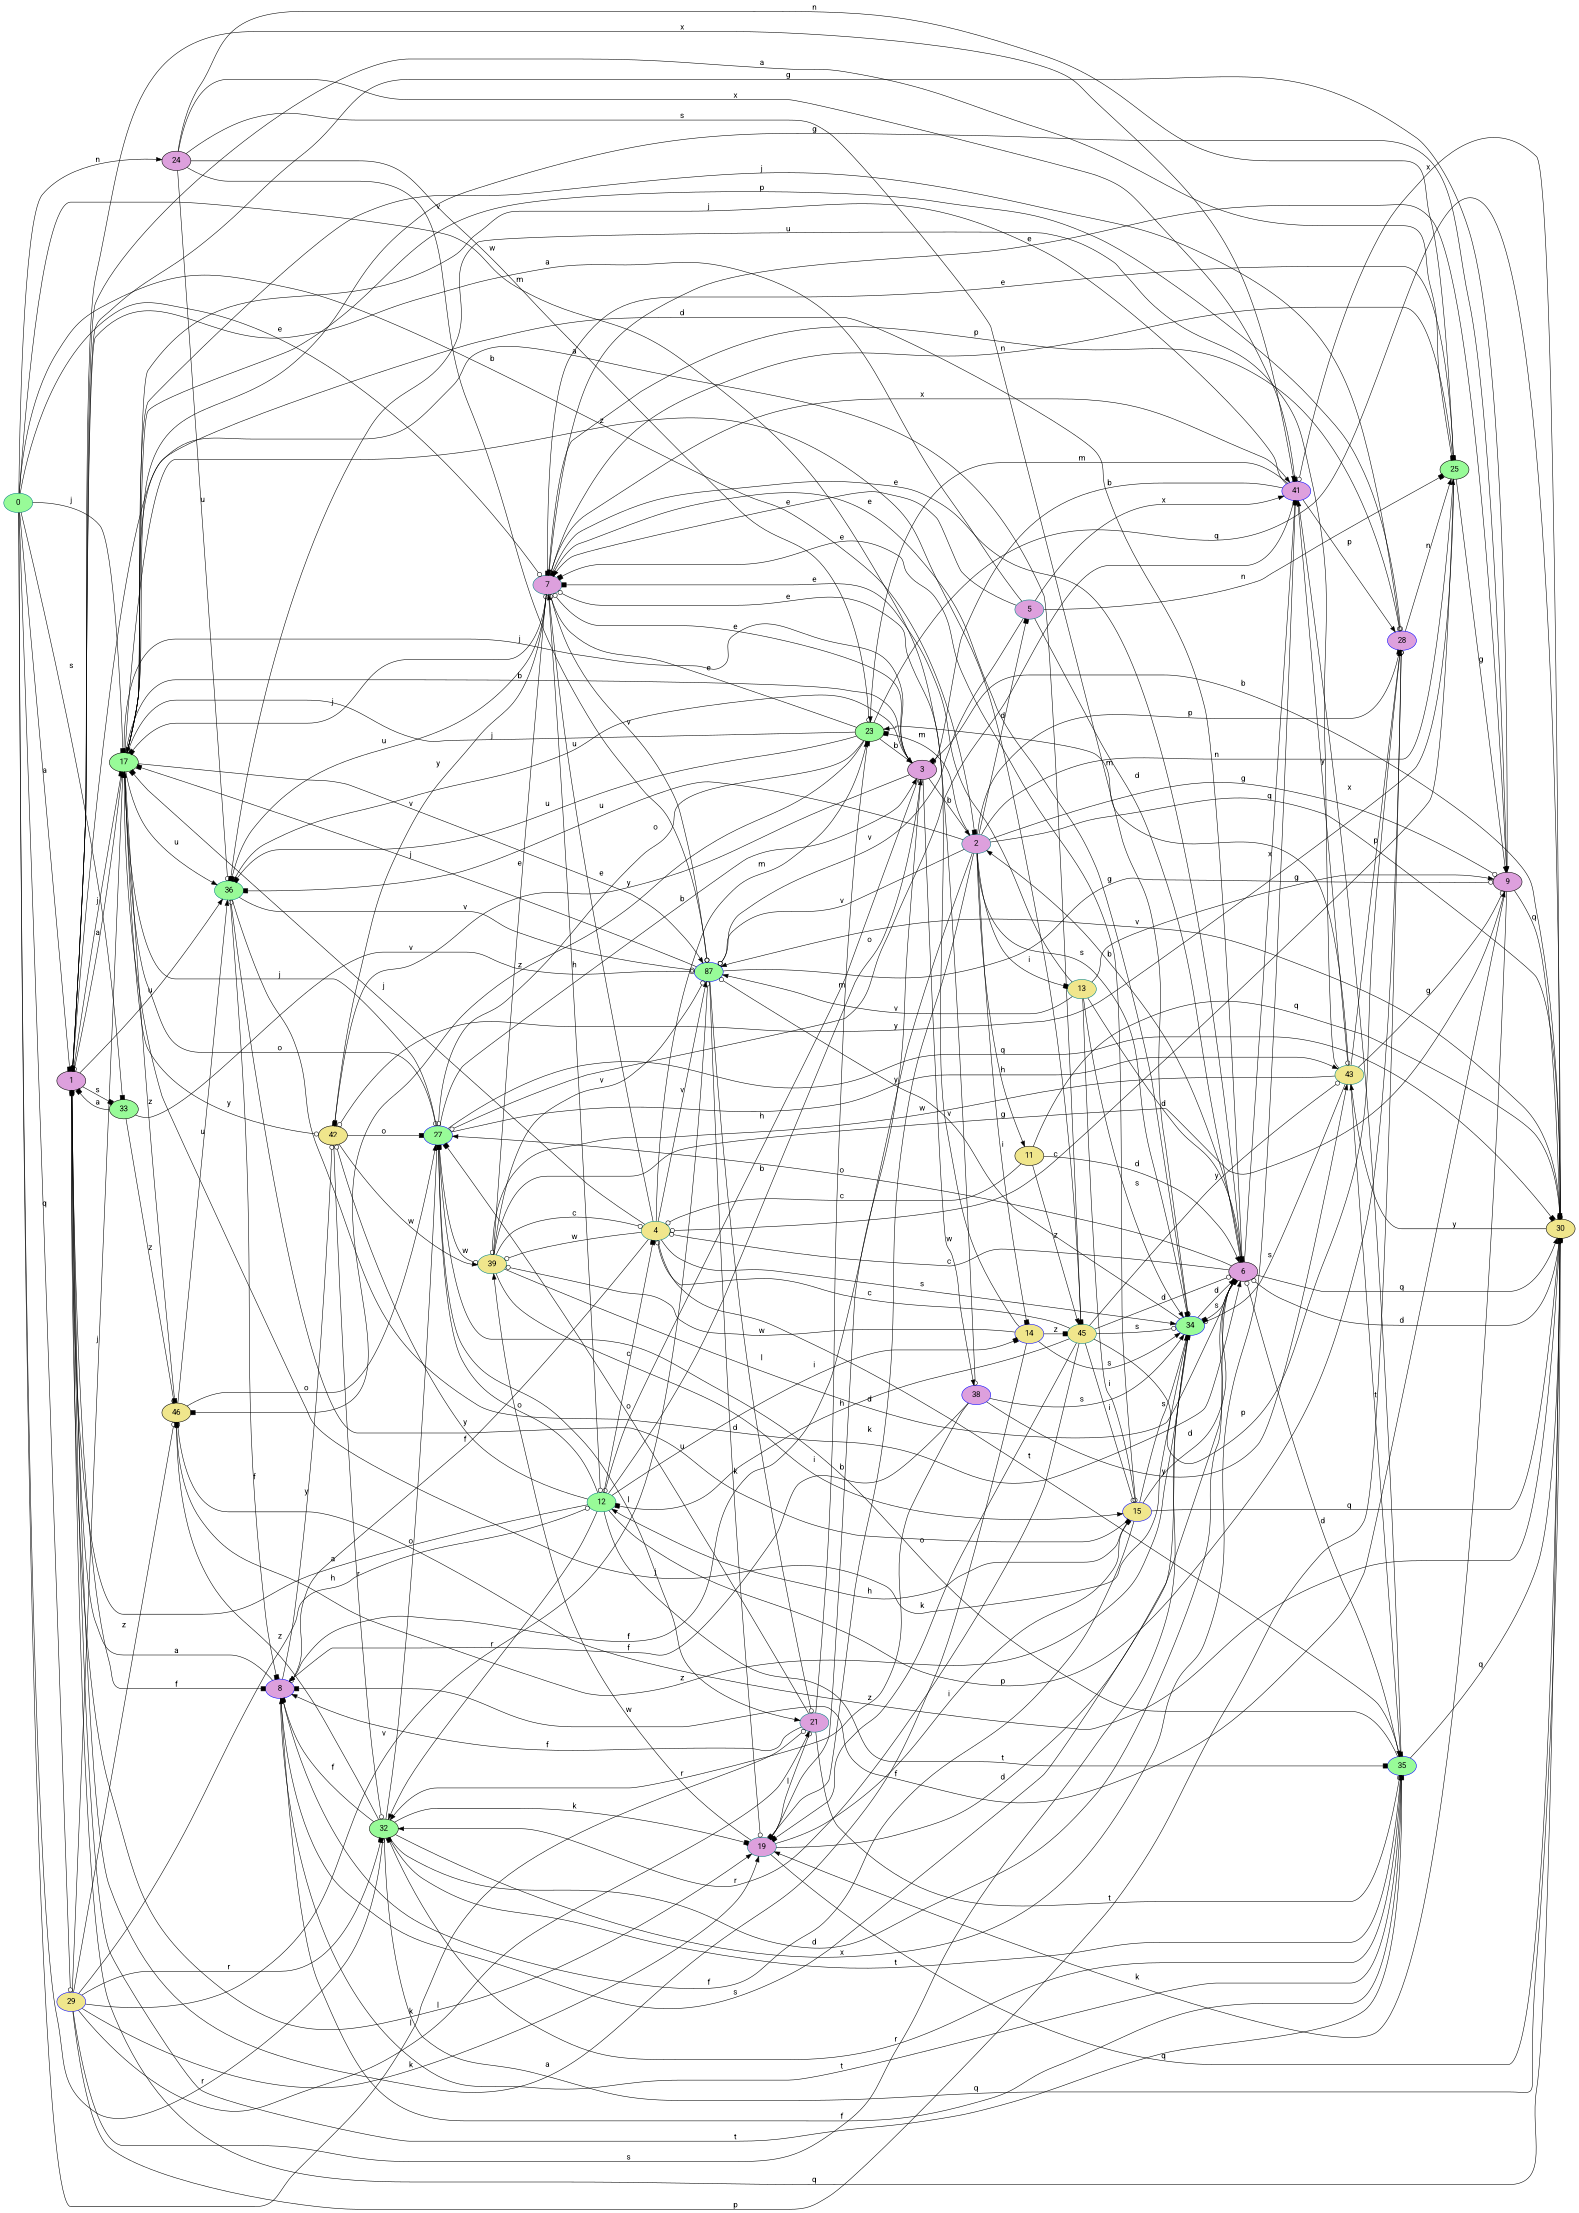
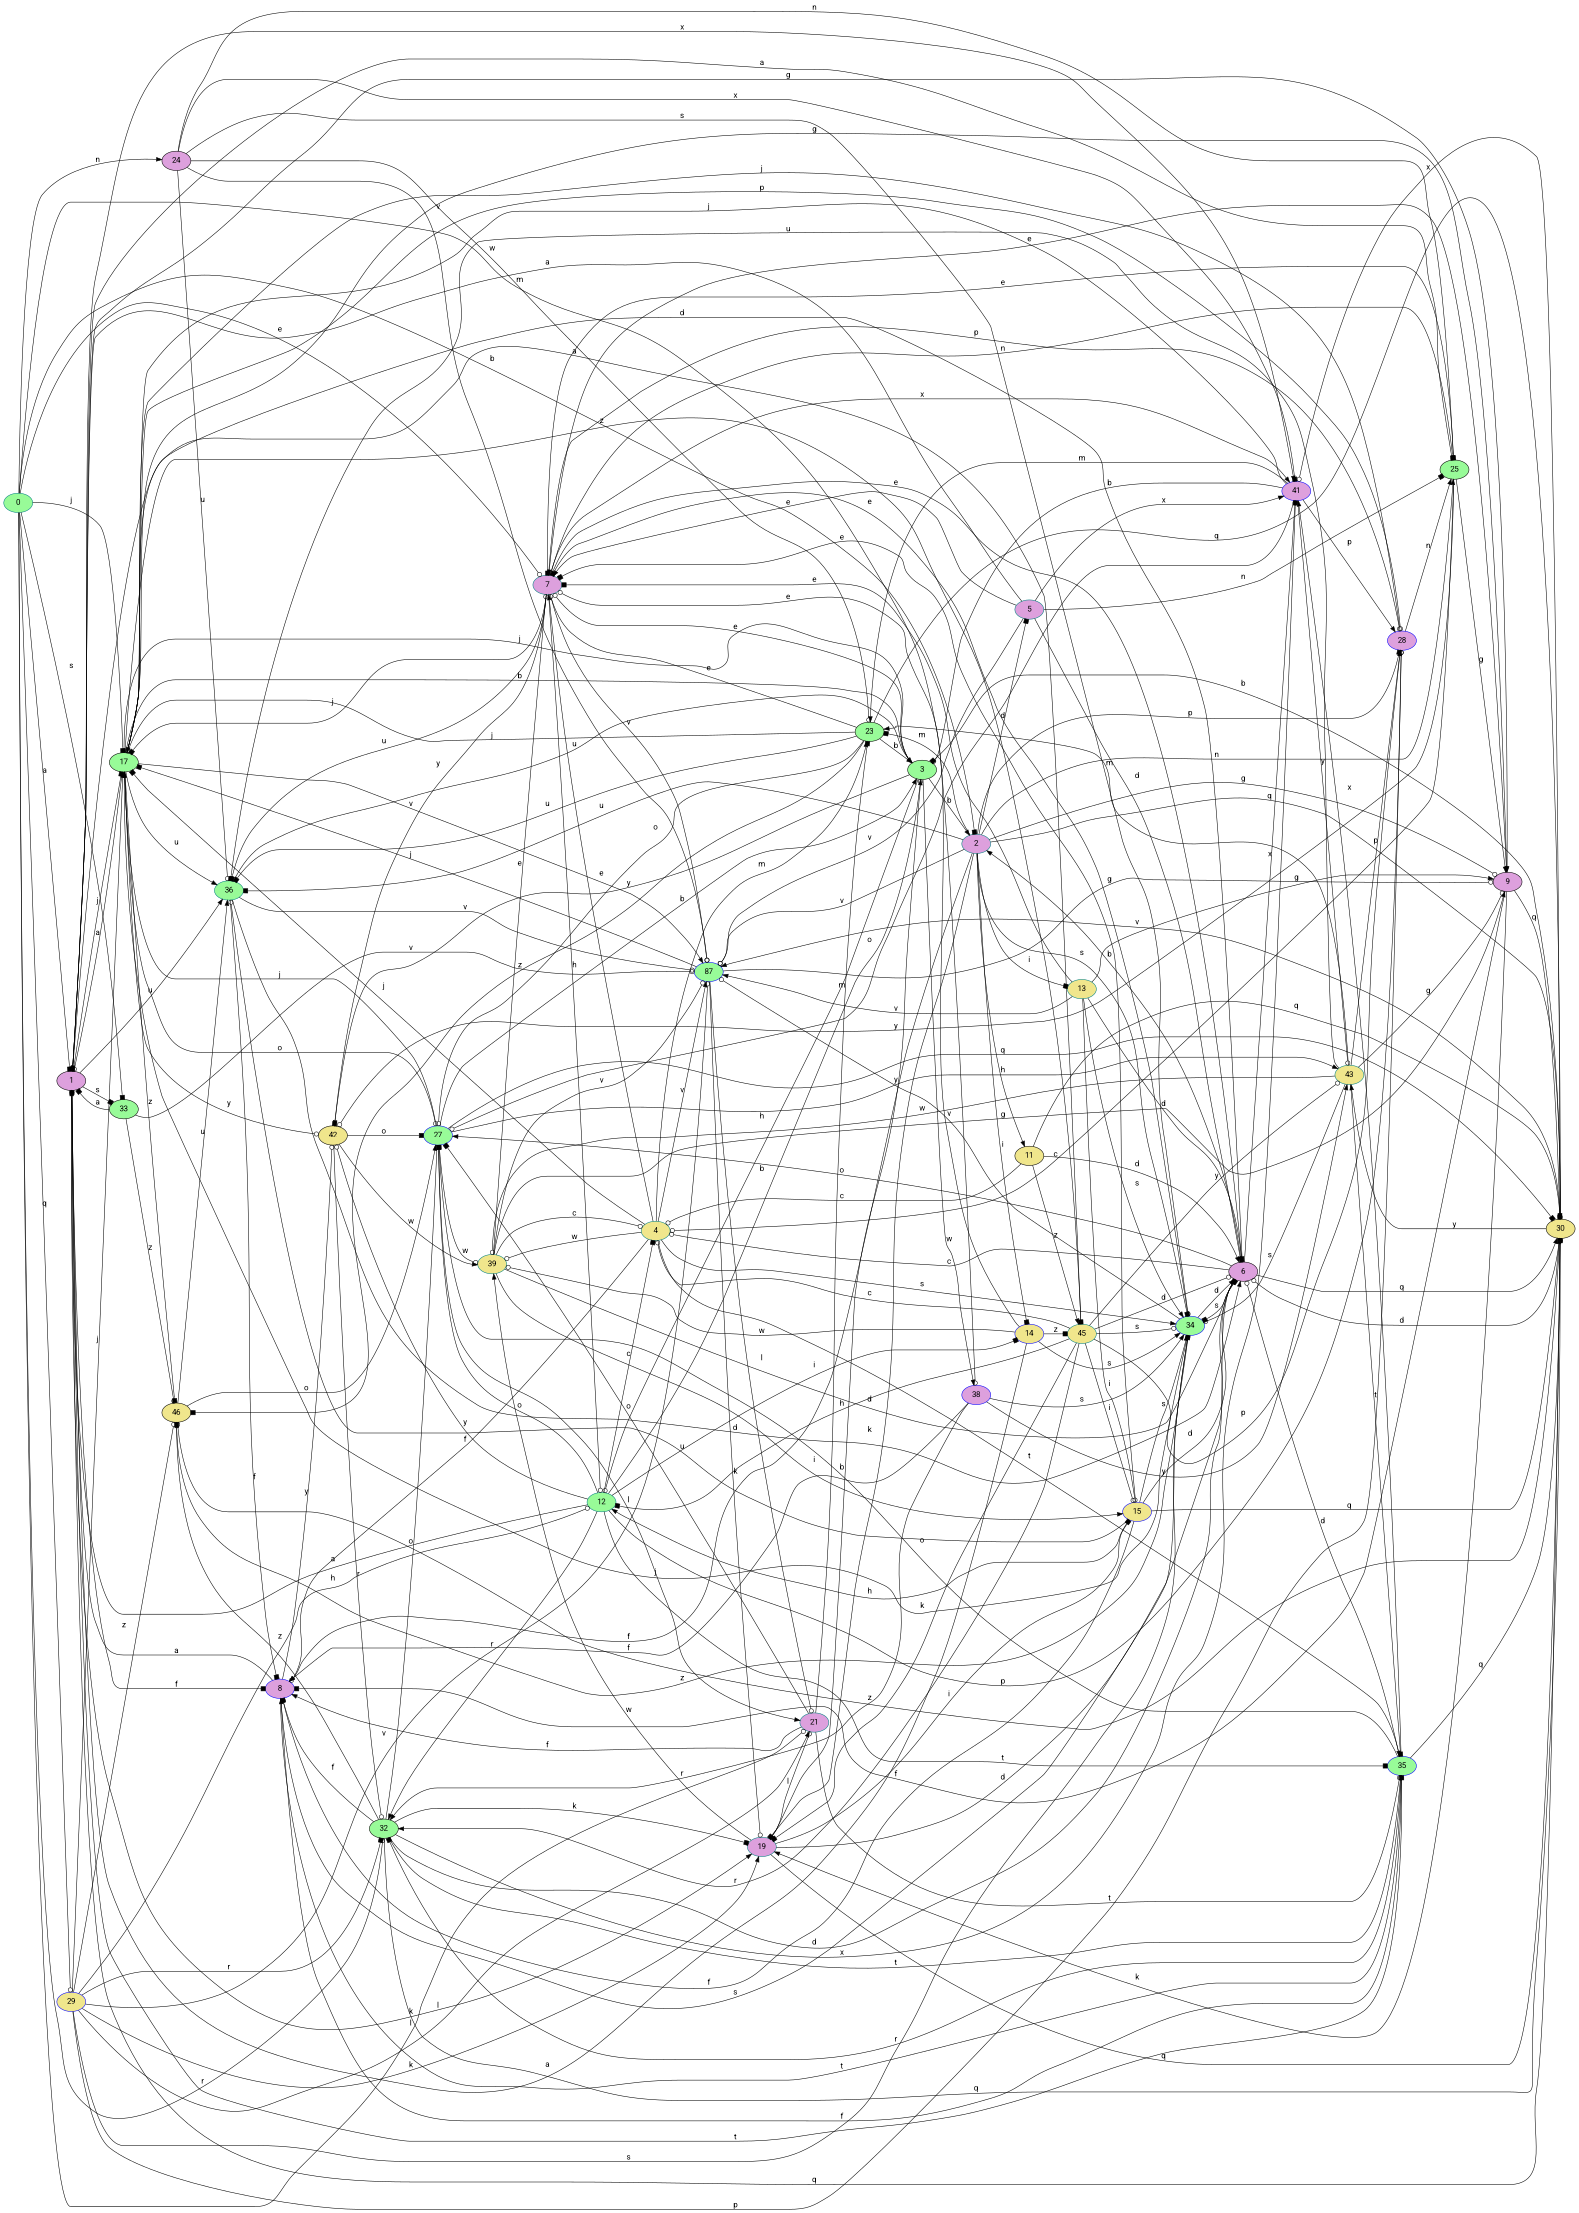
node "3": fillcolor plum -> palegreen
